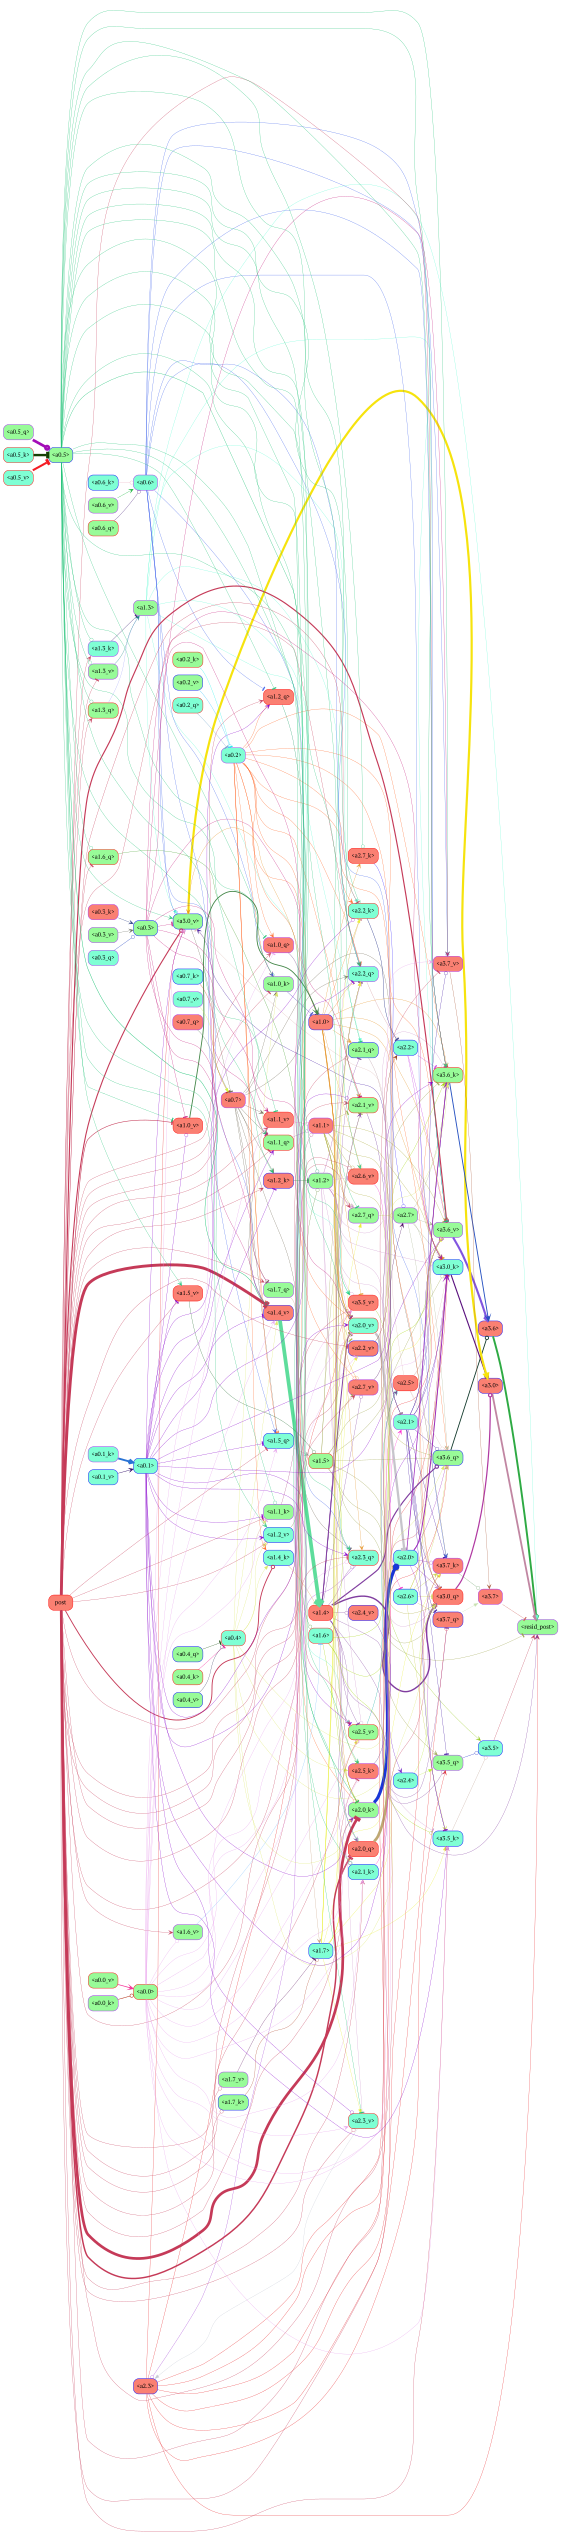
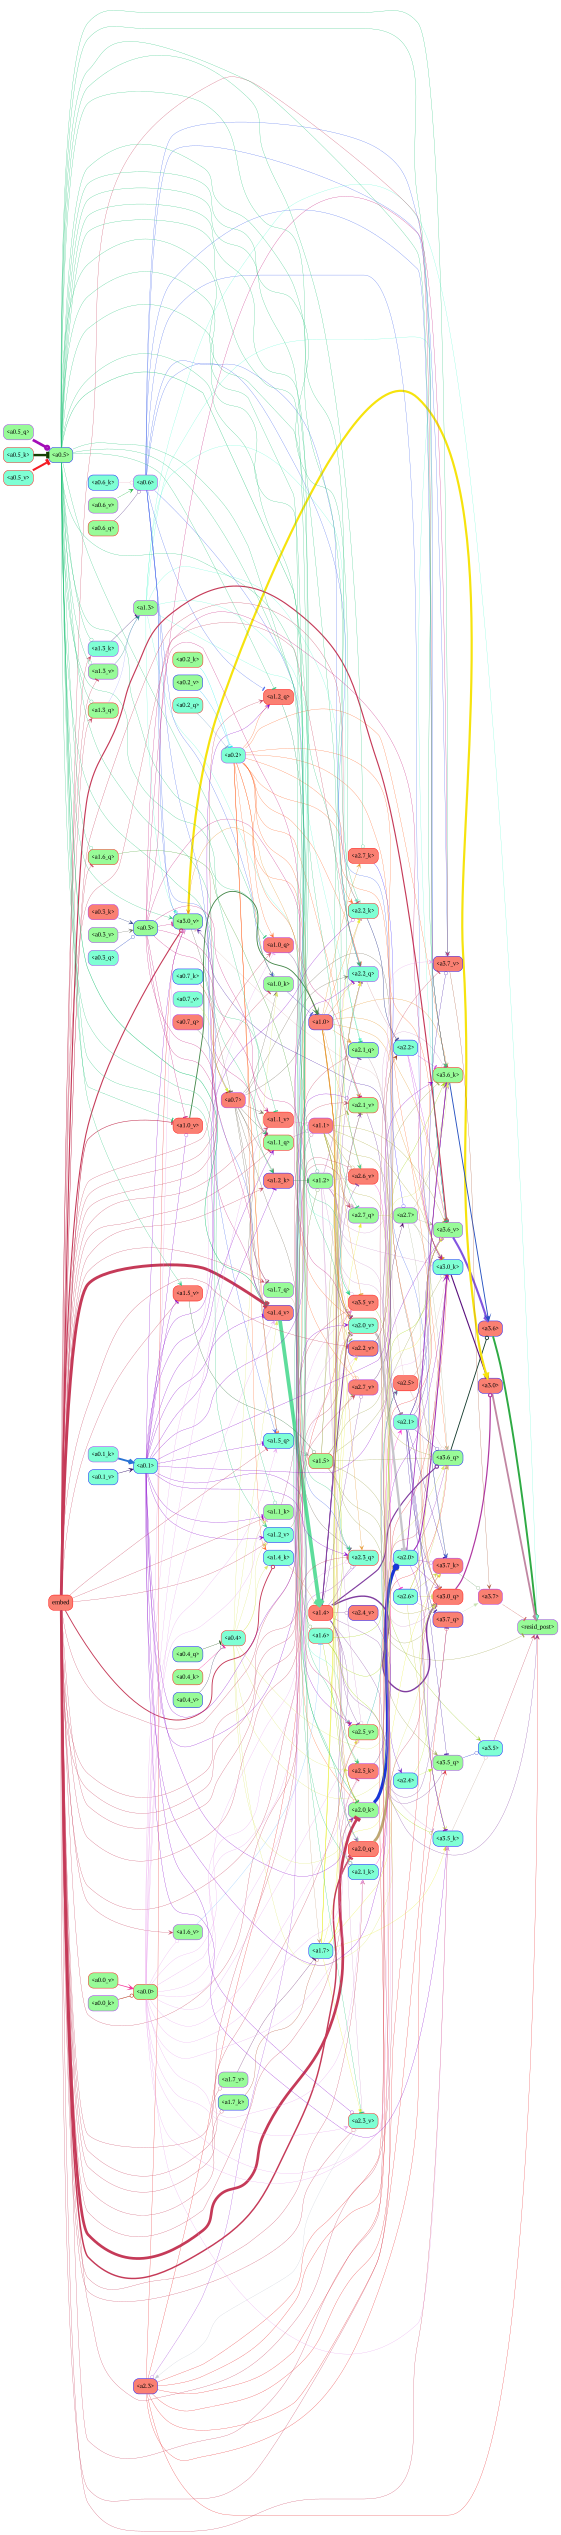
node "<a3.7_v>": color purple -> blue
edge "<a1.2>" -> "<a2.6_v>": arrowhead tee -> odot
edge "<a2.1>" -> "<a3.0_k>": removed
edge "<a1.4>" -> "<a2.6_v>": added
node "post": label "post" -> "embed"
